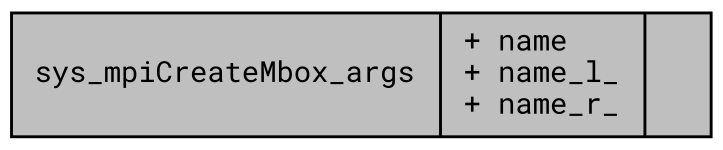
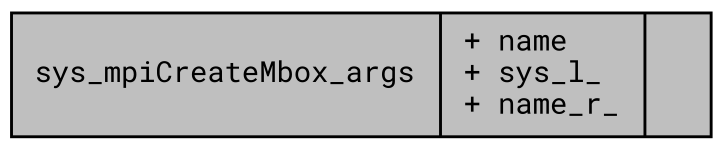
node "sys_mpiCreateMbox_args": text "+ name_l_" -> "+ sys_l_"
